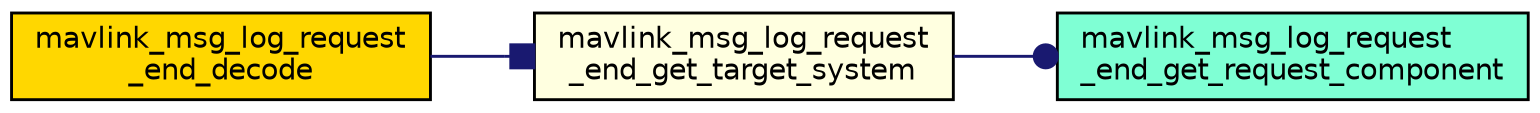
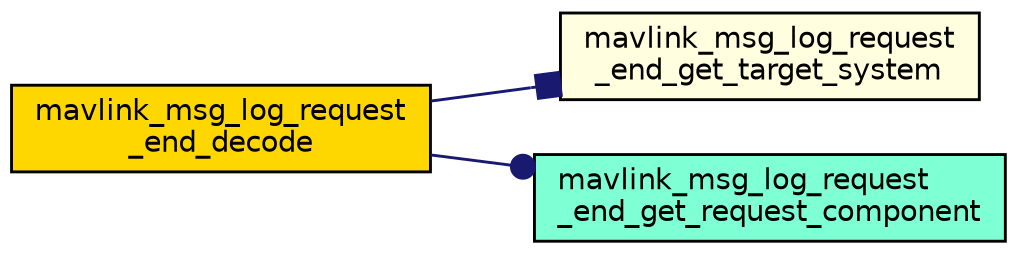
edge "mavlink_msg_log_request _end_get_target_system" -> "mavlink_msg_log_request _end_get_request_component": now "mavlink_msg_log_request _end_decode" -> "mavlink_msg_log_request _end_get_request_component"
